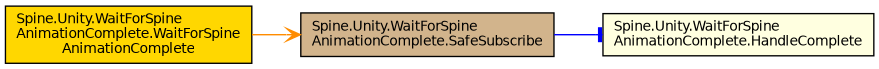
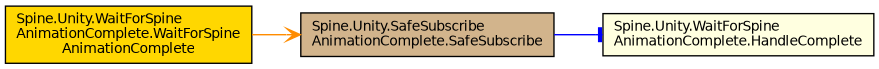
node "Spine.Unity.WaitForSpine AnimationComplete.SafeSubscribe": label "Spine.Unity.WaitForSpine AnimationComplete.SafeSubscribe" -> "Spine.Unity.SafeSubscribe AnimationComplete.SafeSubscribe"
